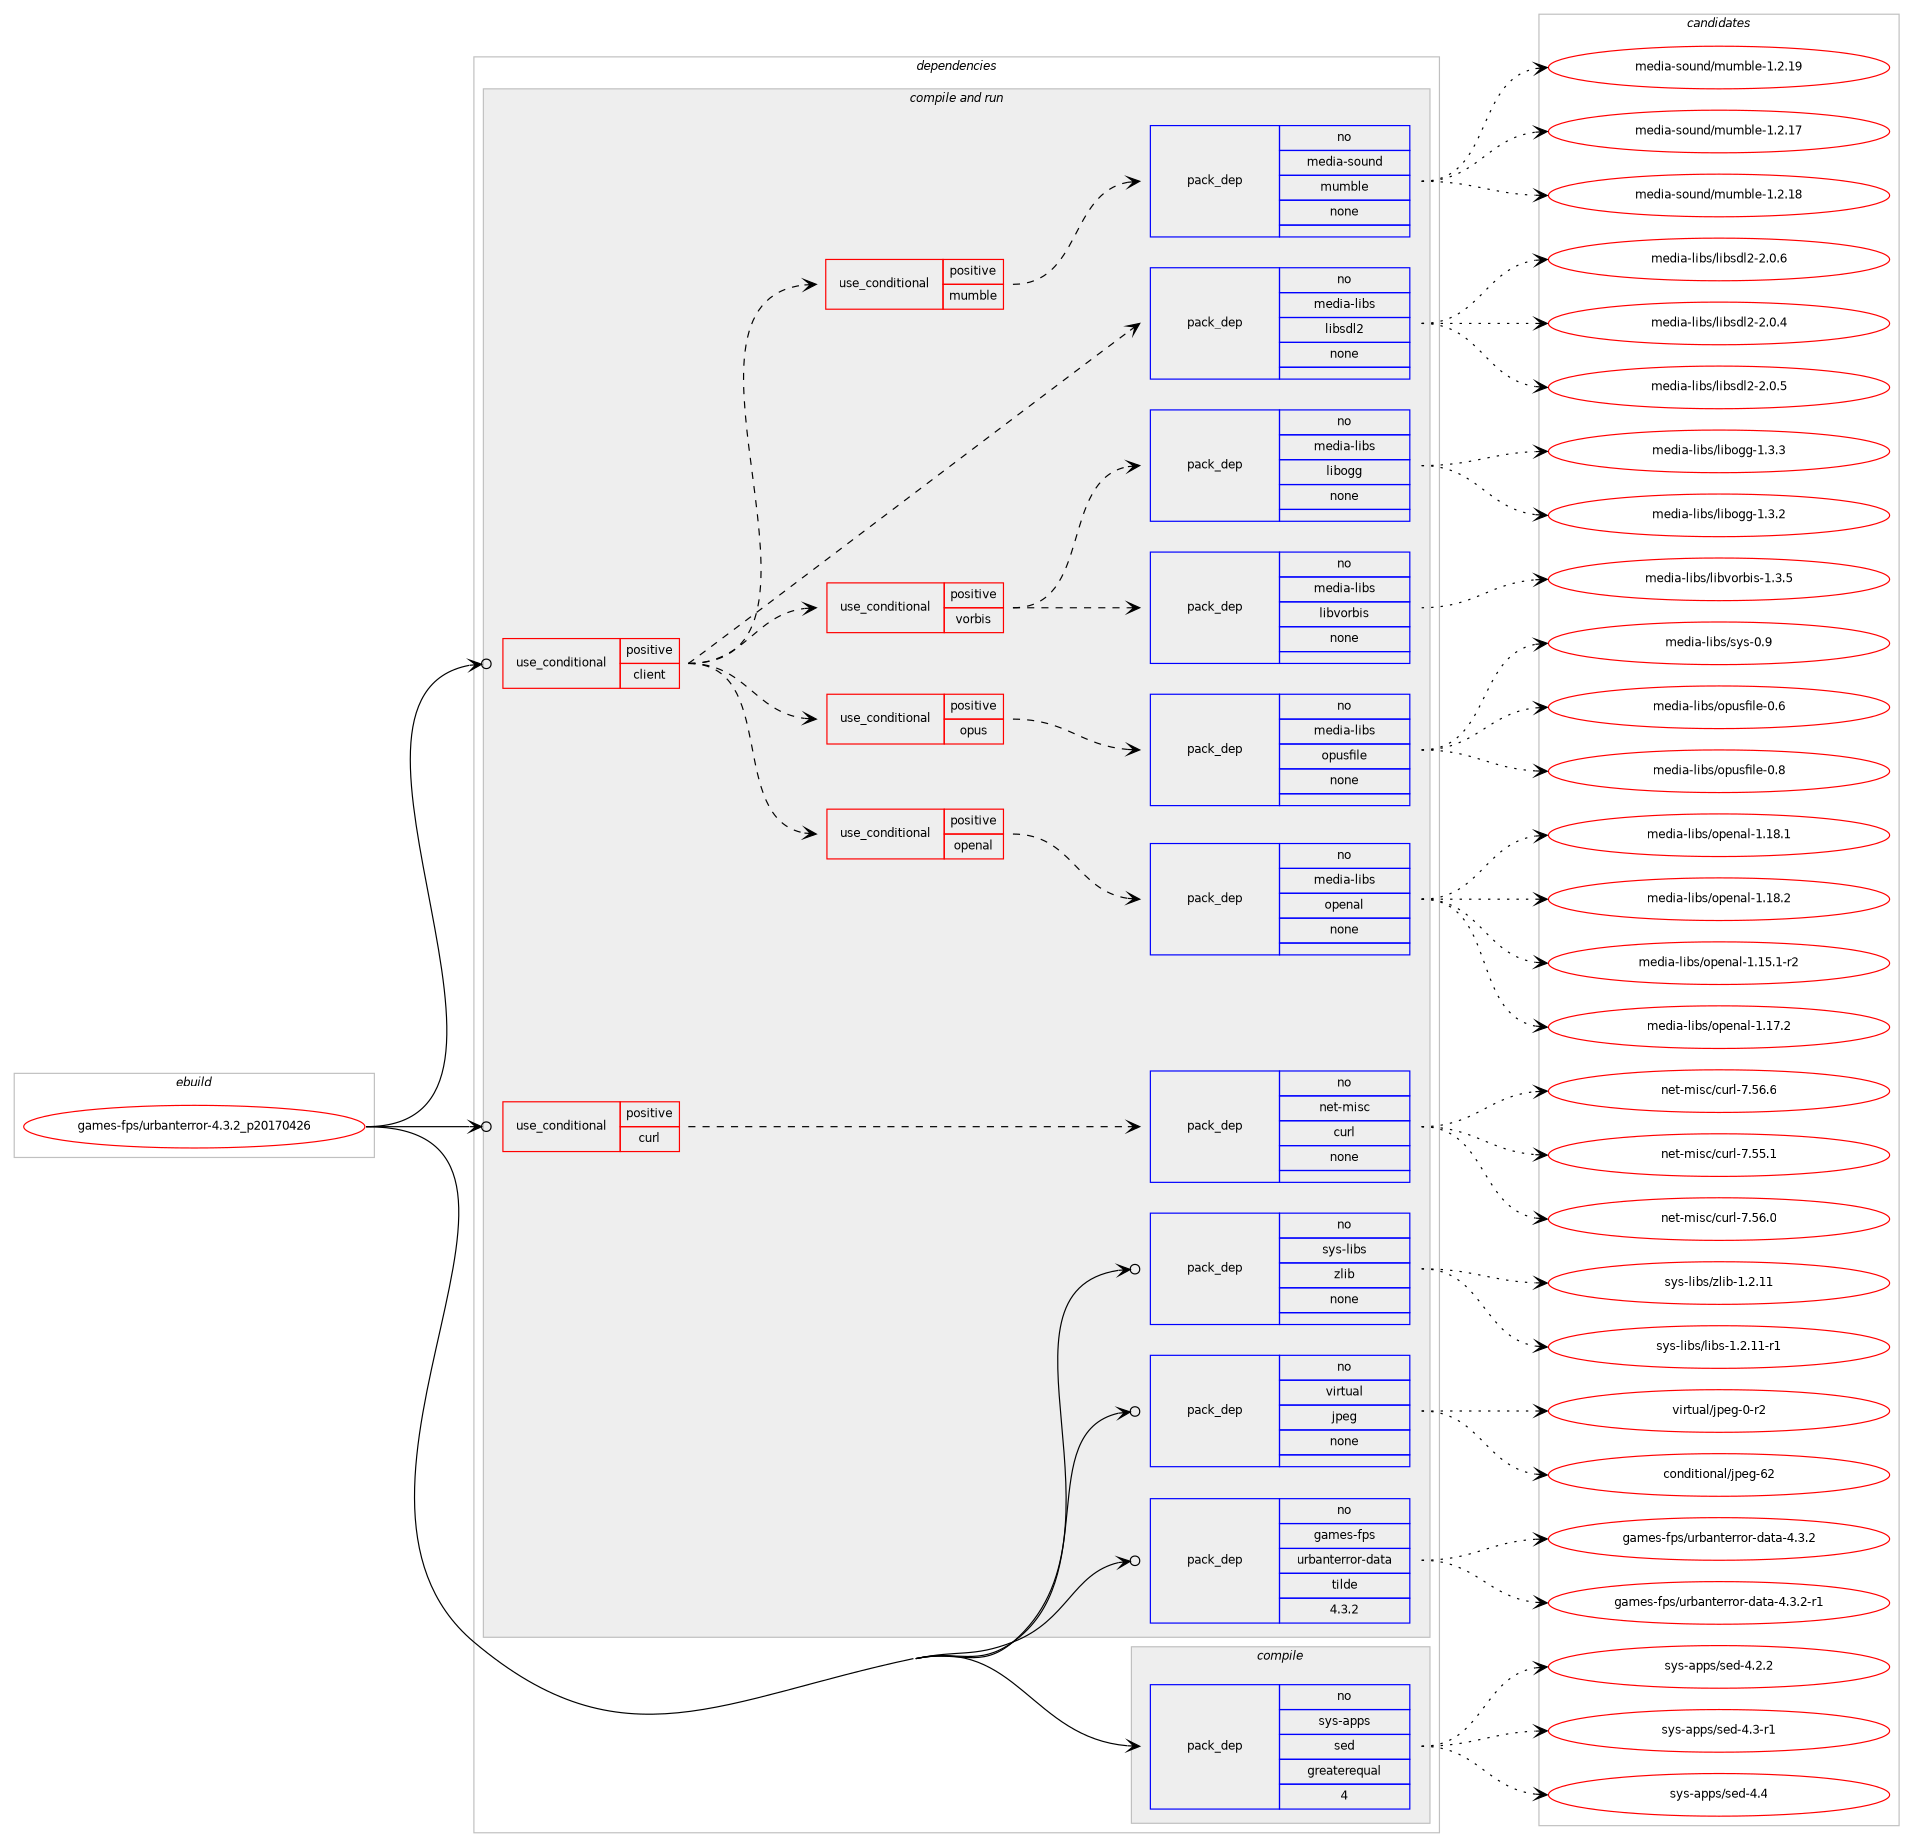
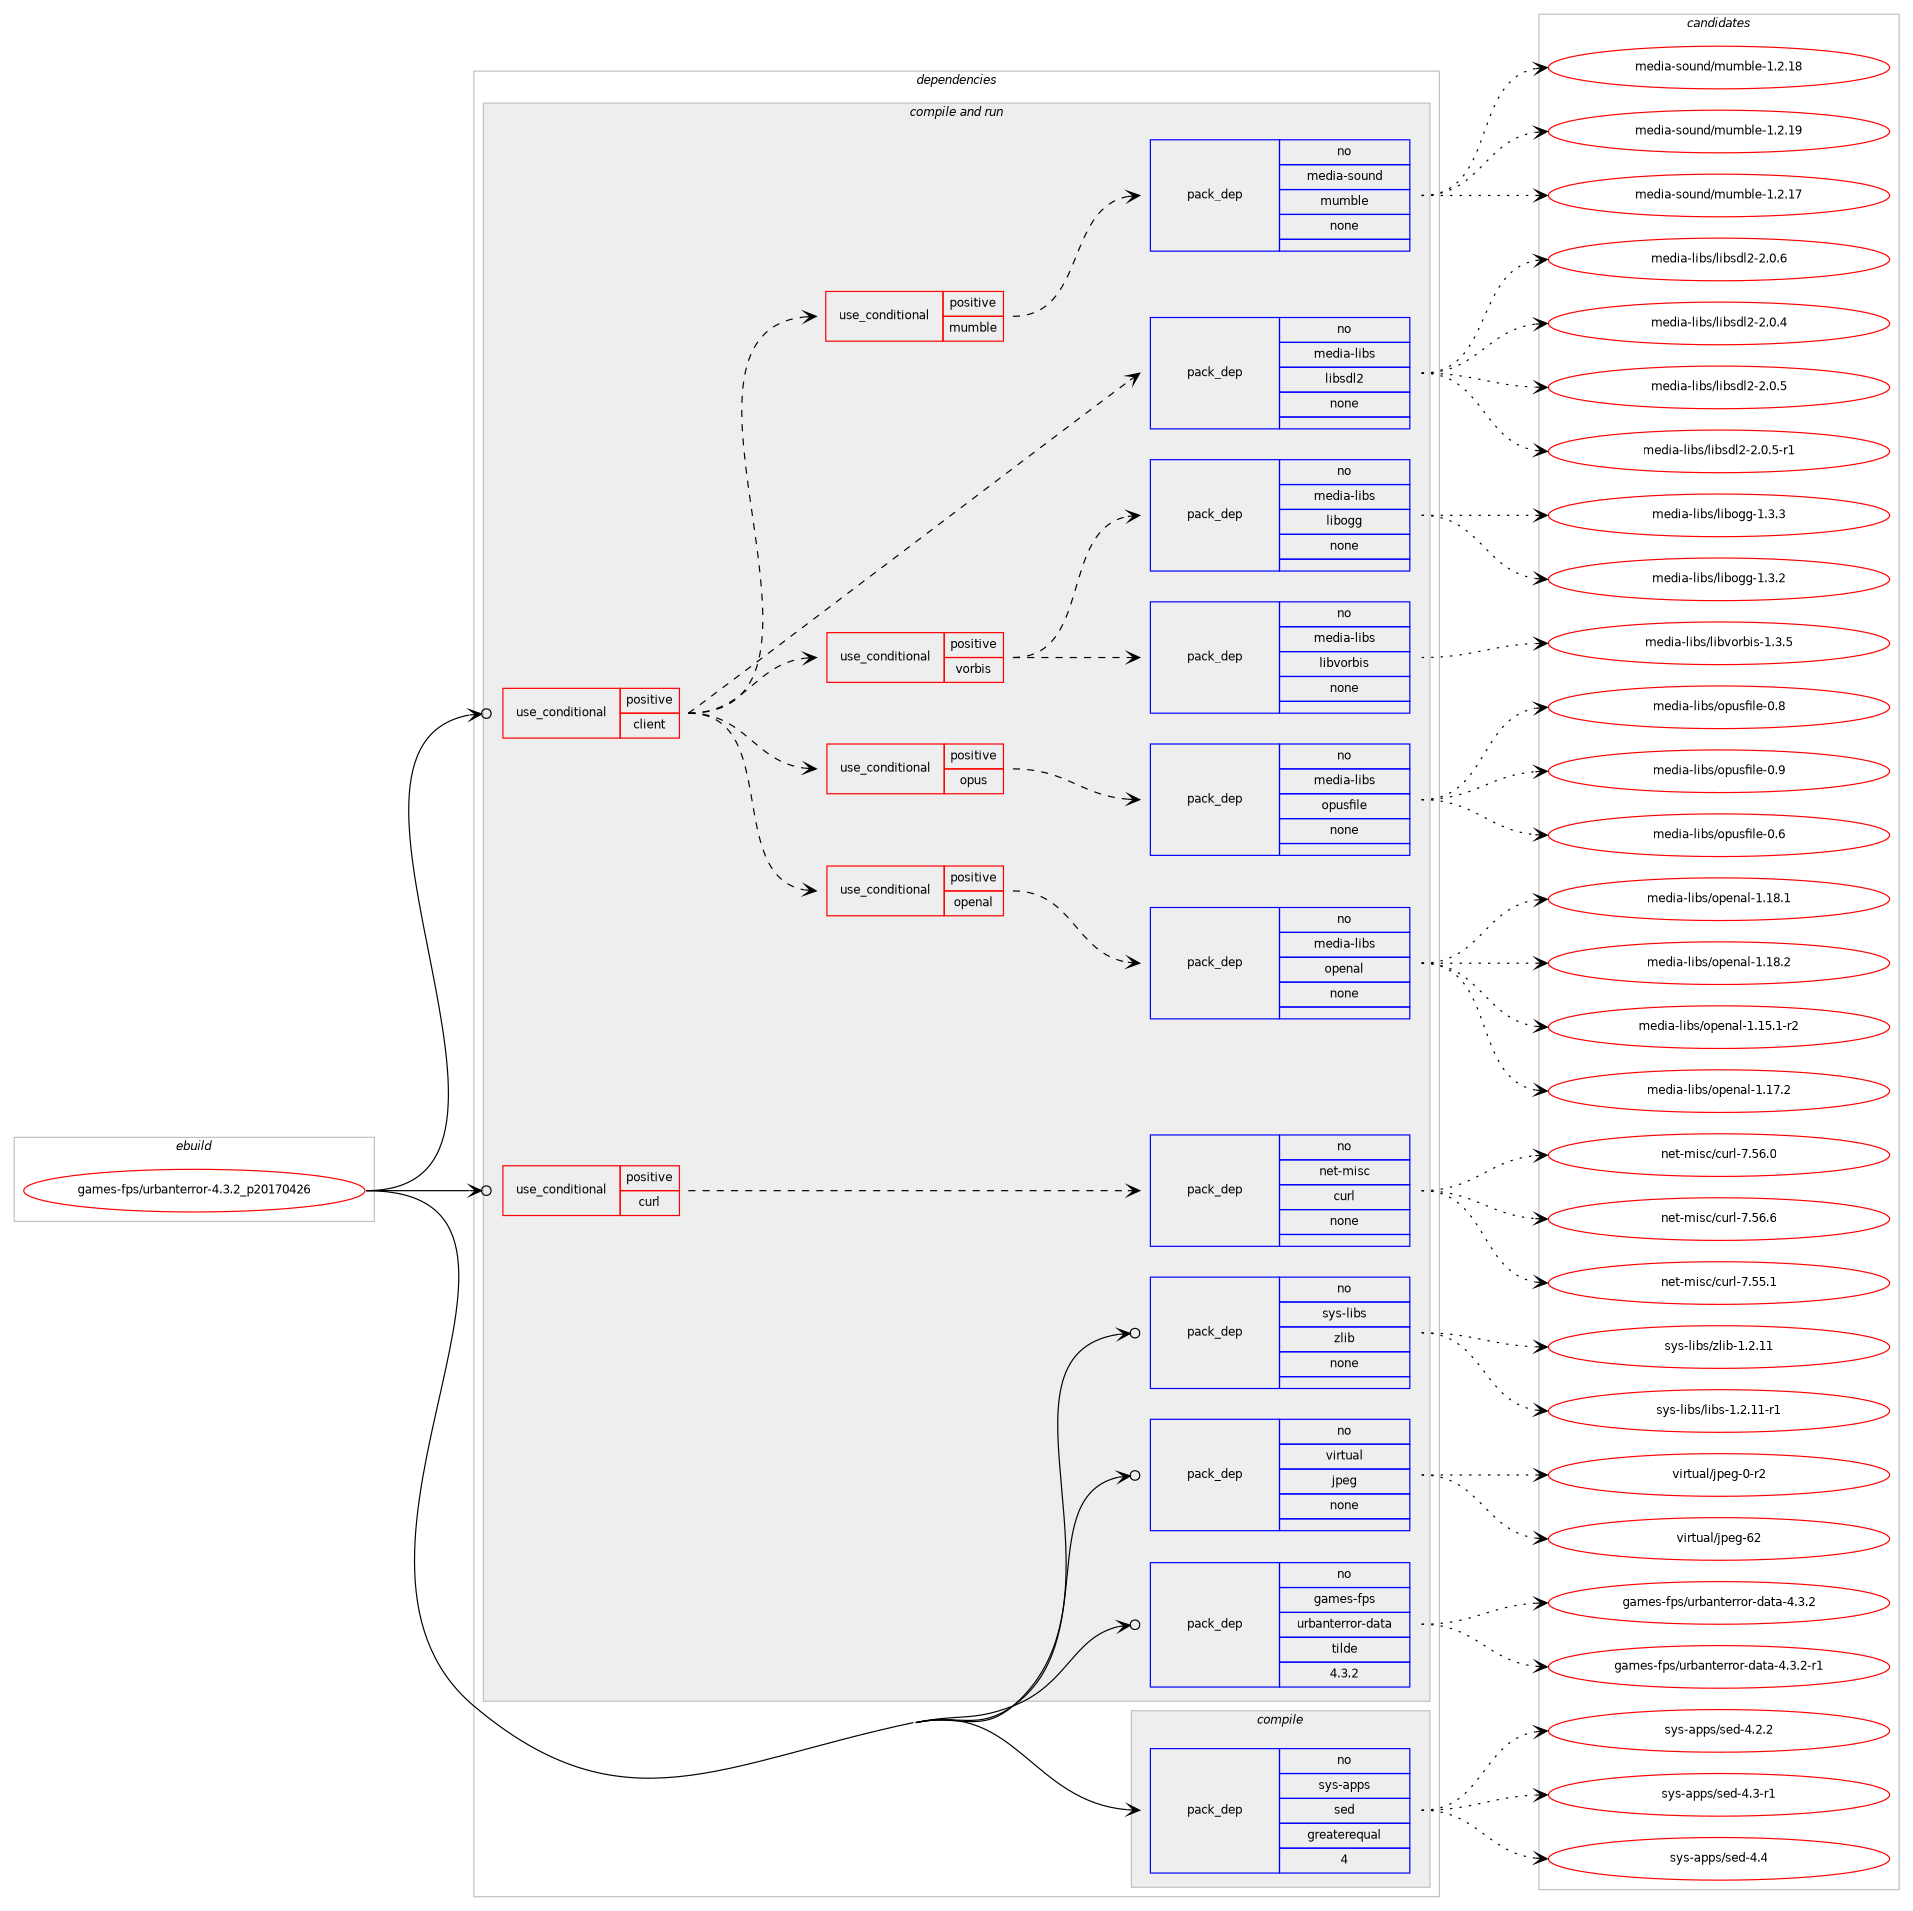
node "media-libs/libsdl2-2.0.5-r1": added
node "media-libs/sys-0.9": label "media-libs/sys-0.9" -> "media-libs/opusfile-0.9"
node "conditional/jpeg-62": label "conditional/jpeg-62" -> "virtual/jpeg-62"
